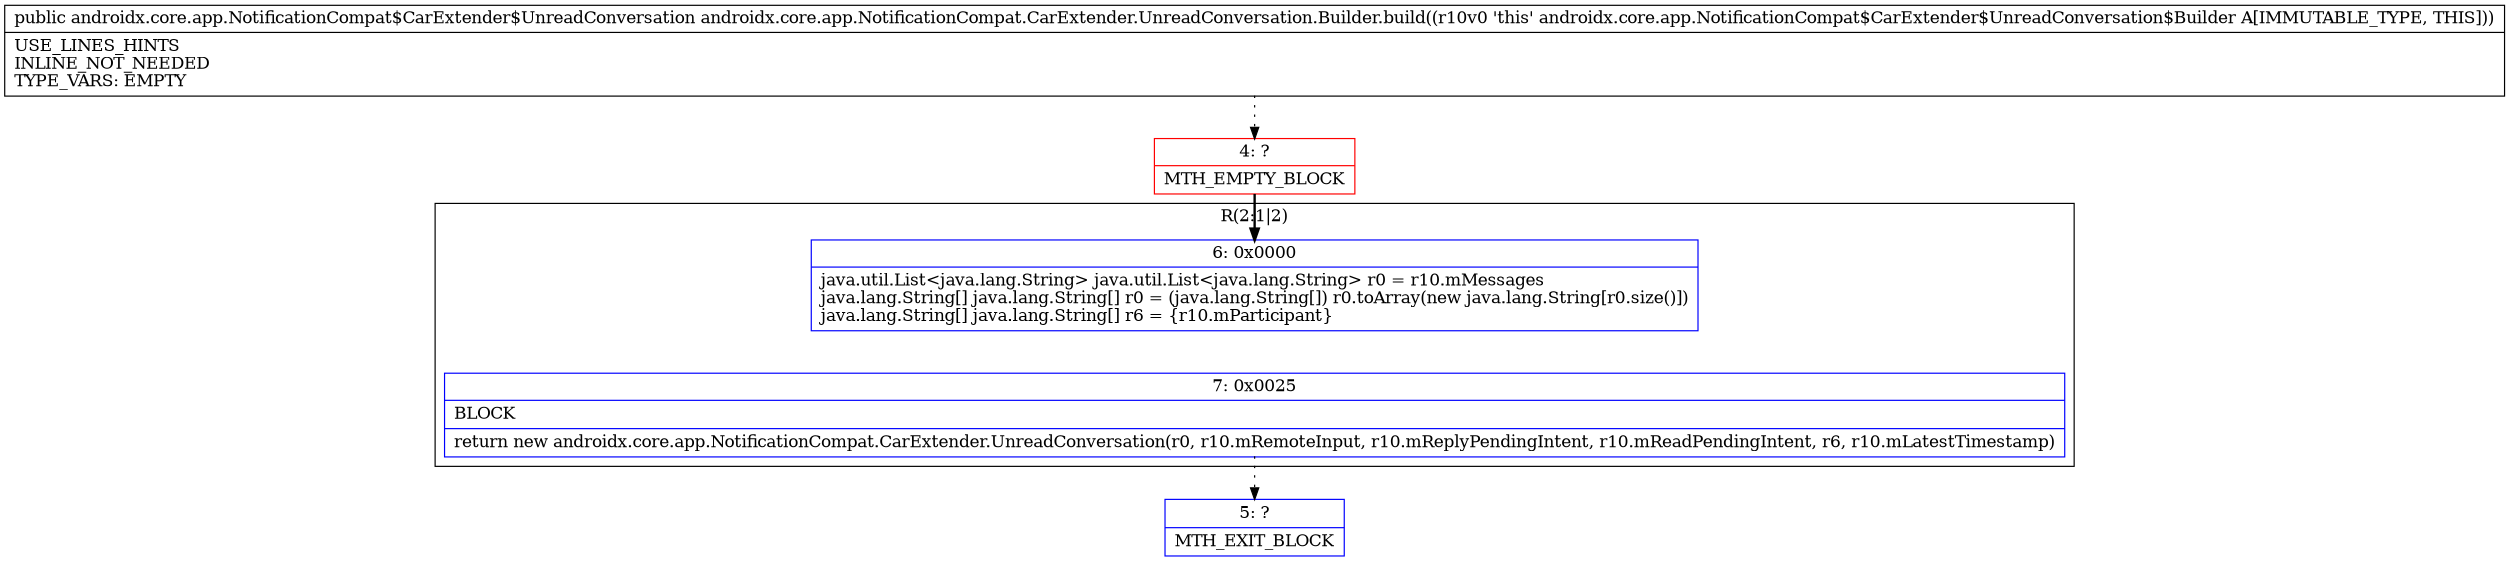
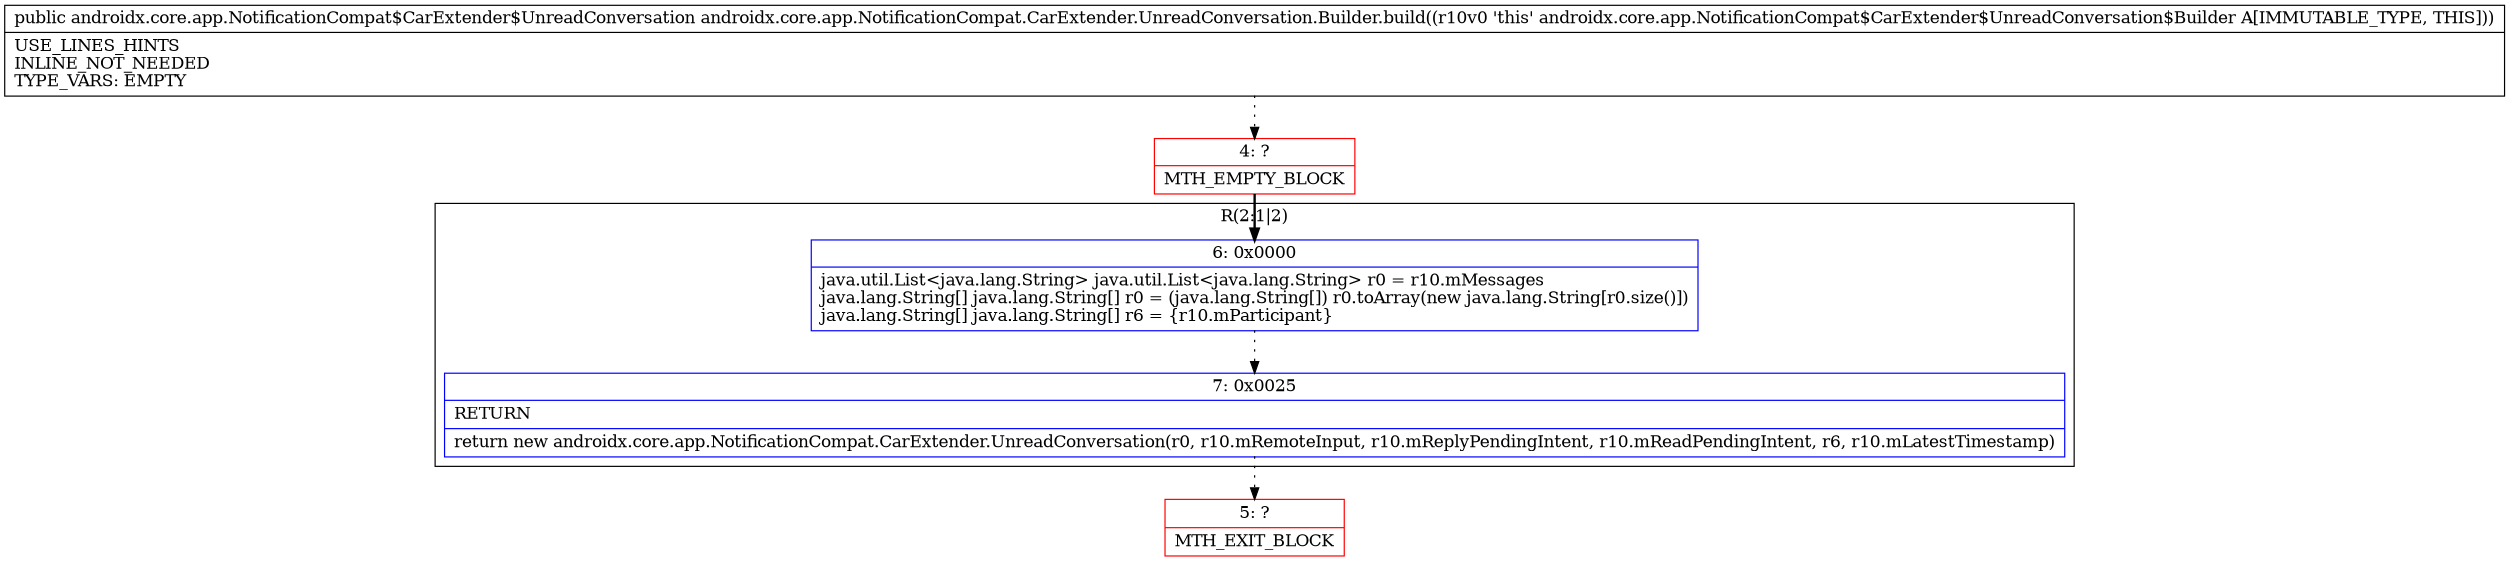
edge "6: 0x0000" -> "7: 0x0025": added
node "7: 0x0025": text "BLOCK" -> "RETURN"
node "5: ?": color blue -> red
